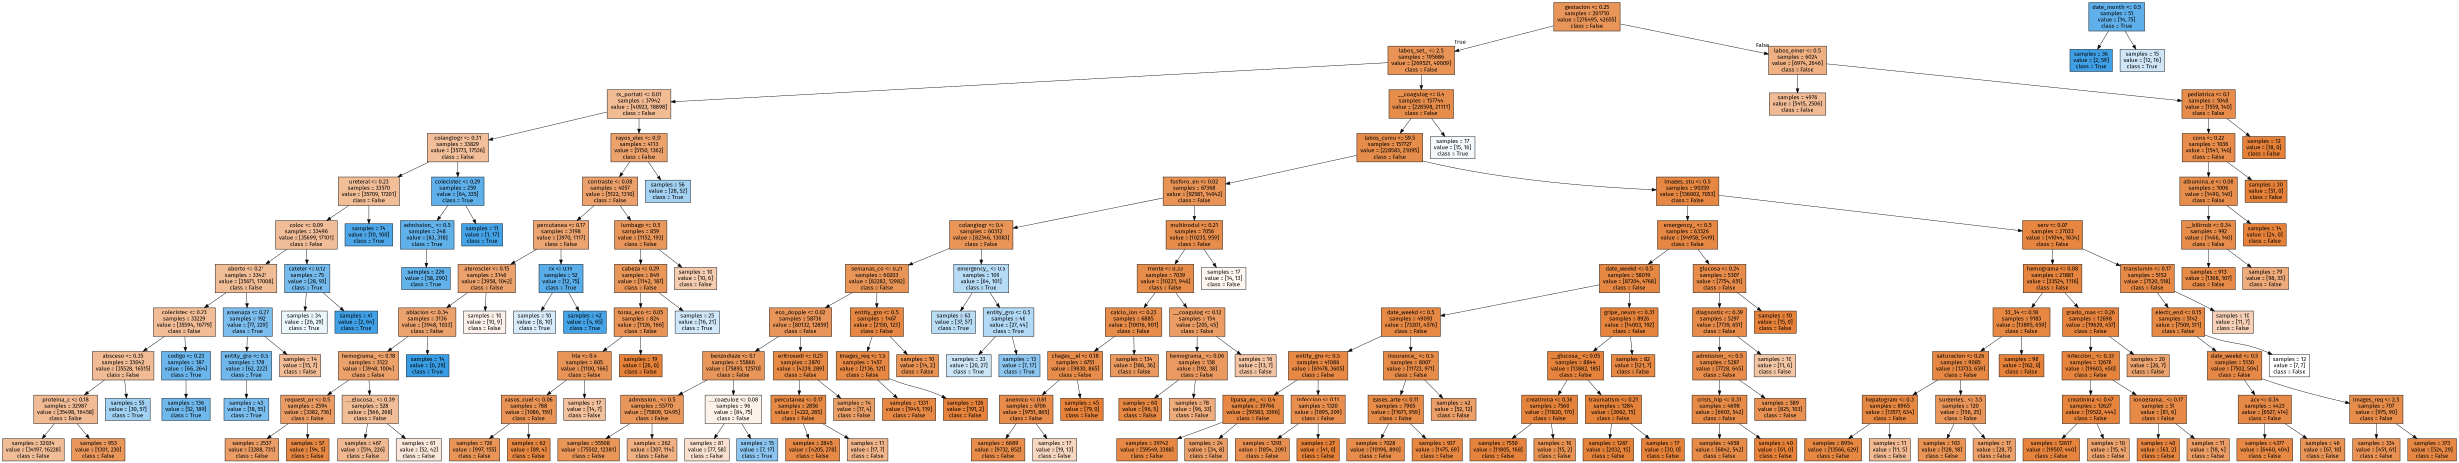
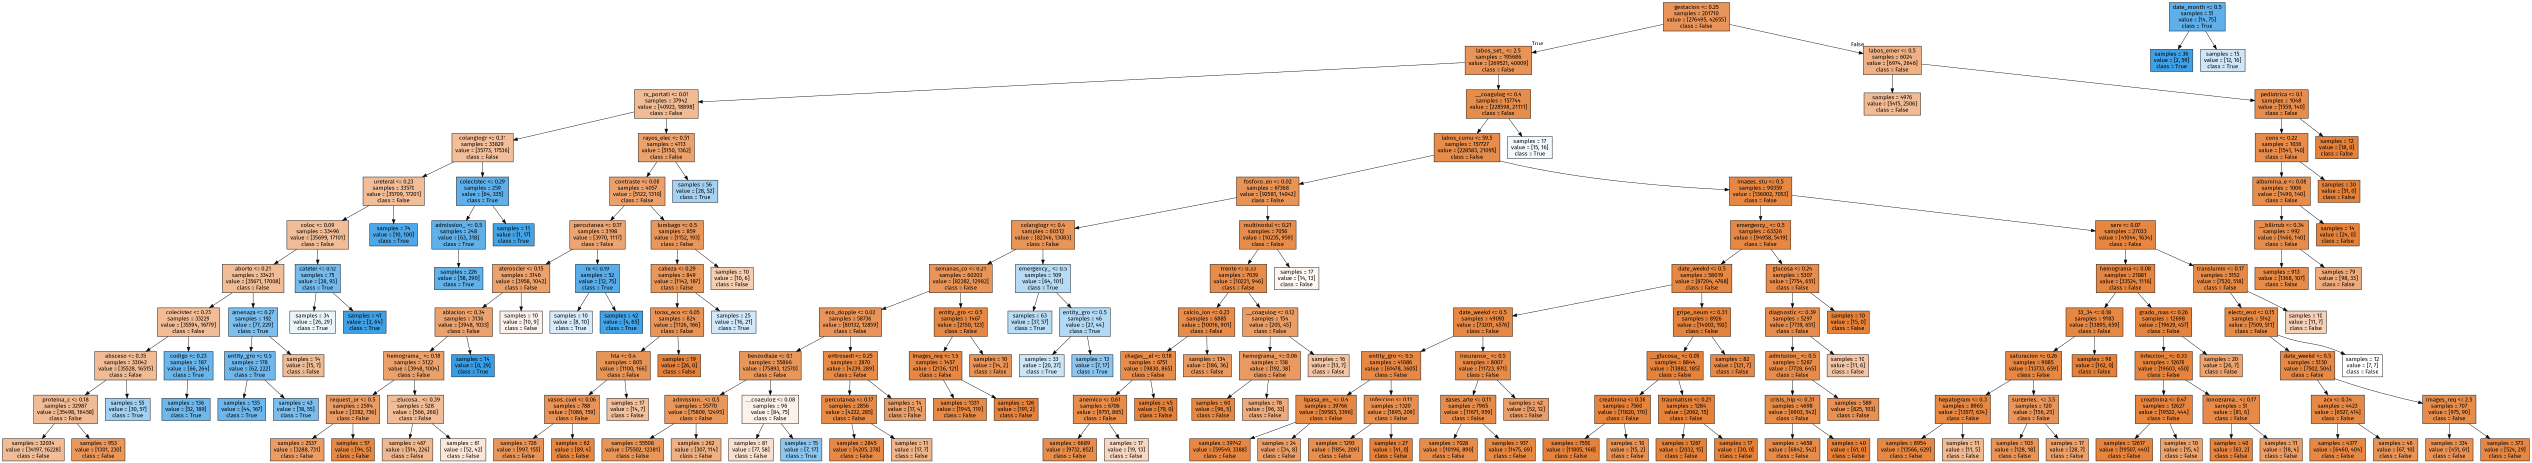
node "samples = 135 value = [44, 167] class = True": added
